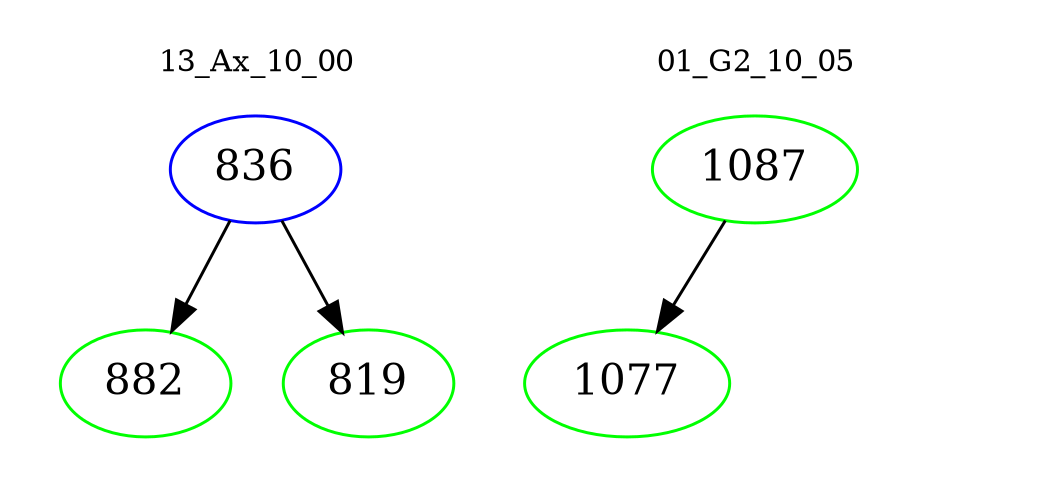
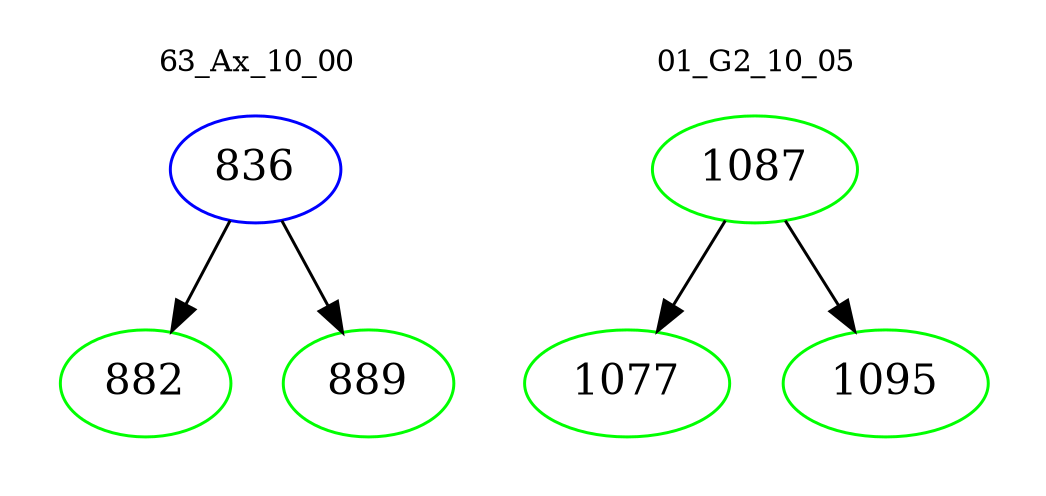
cluster "13_Ax_10_00": label "13_Ax_10_00" -> "63_Ax_10_00"
node "819": label "819" -> "889"
node "1095": added
